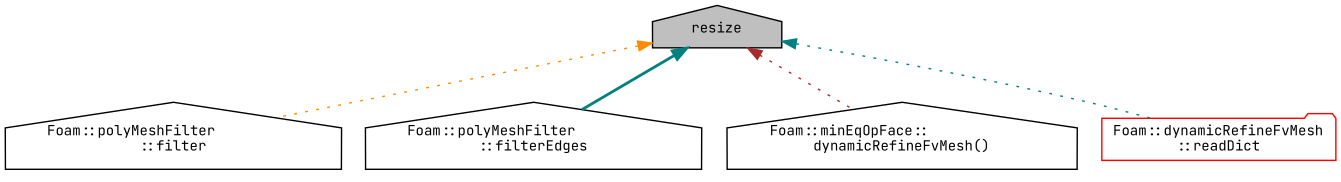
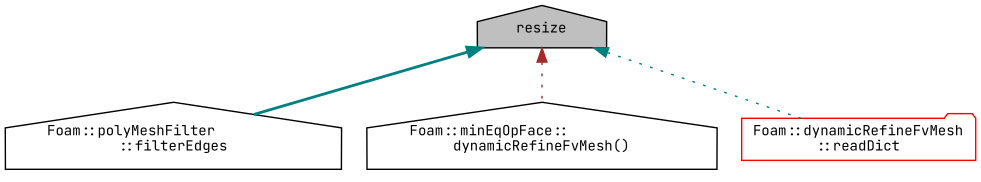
node "Foam::polyMeshFilter ::filter": removed
